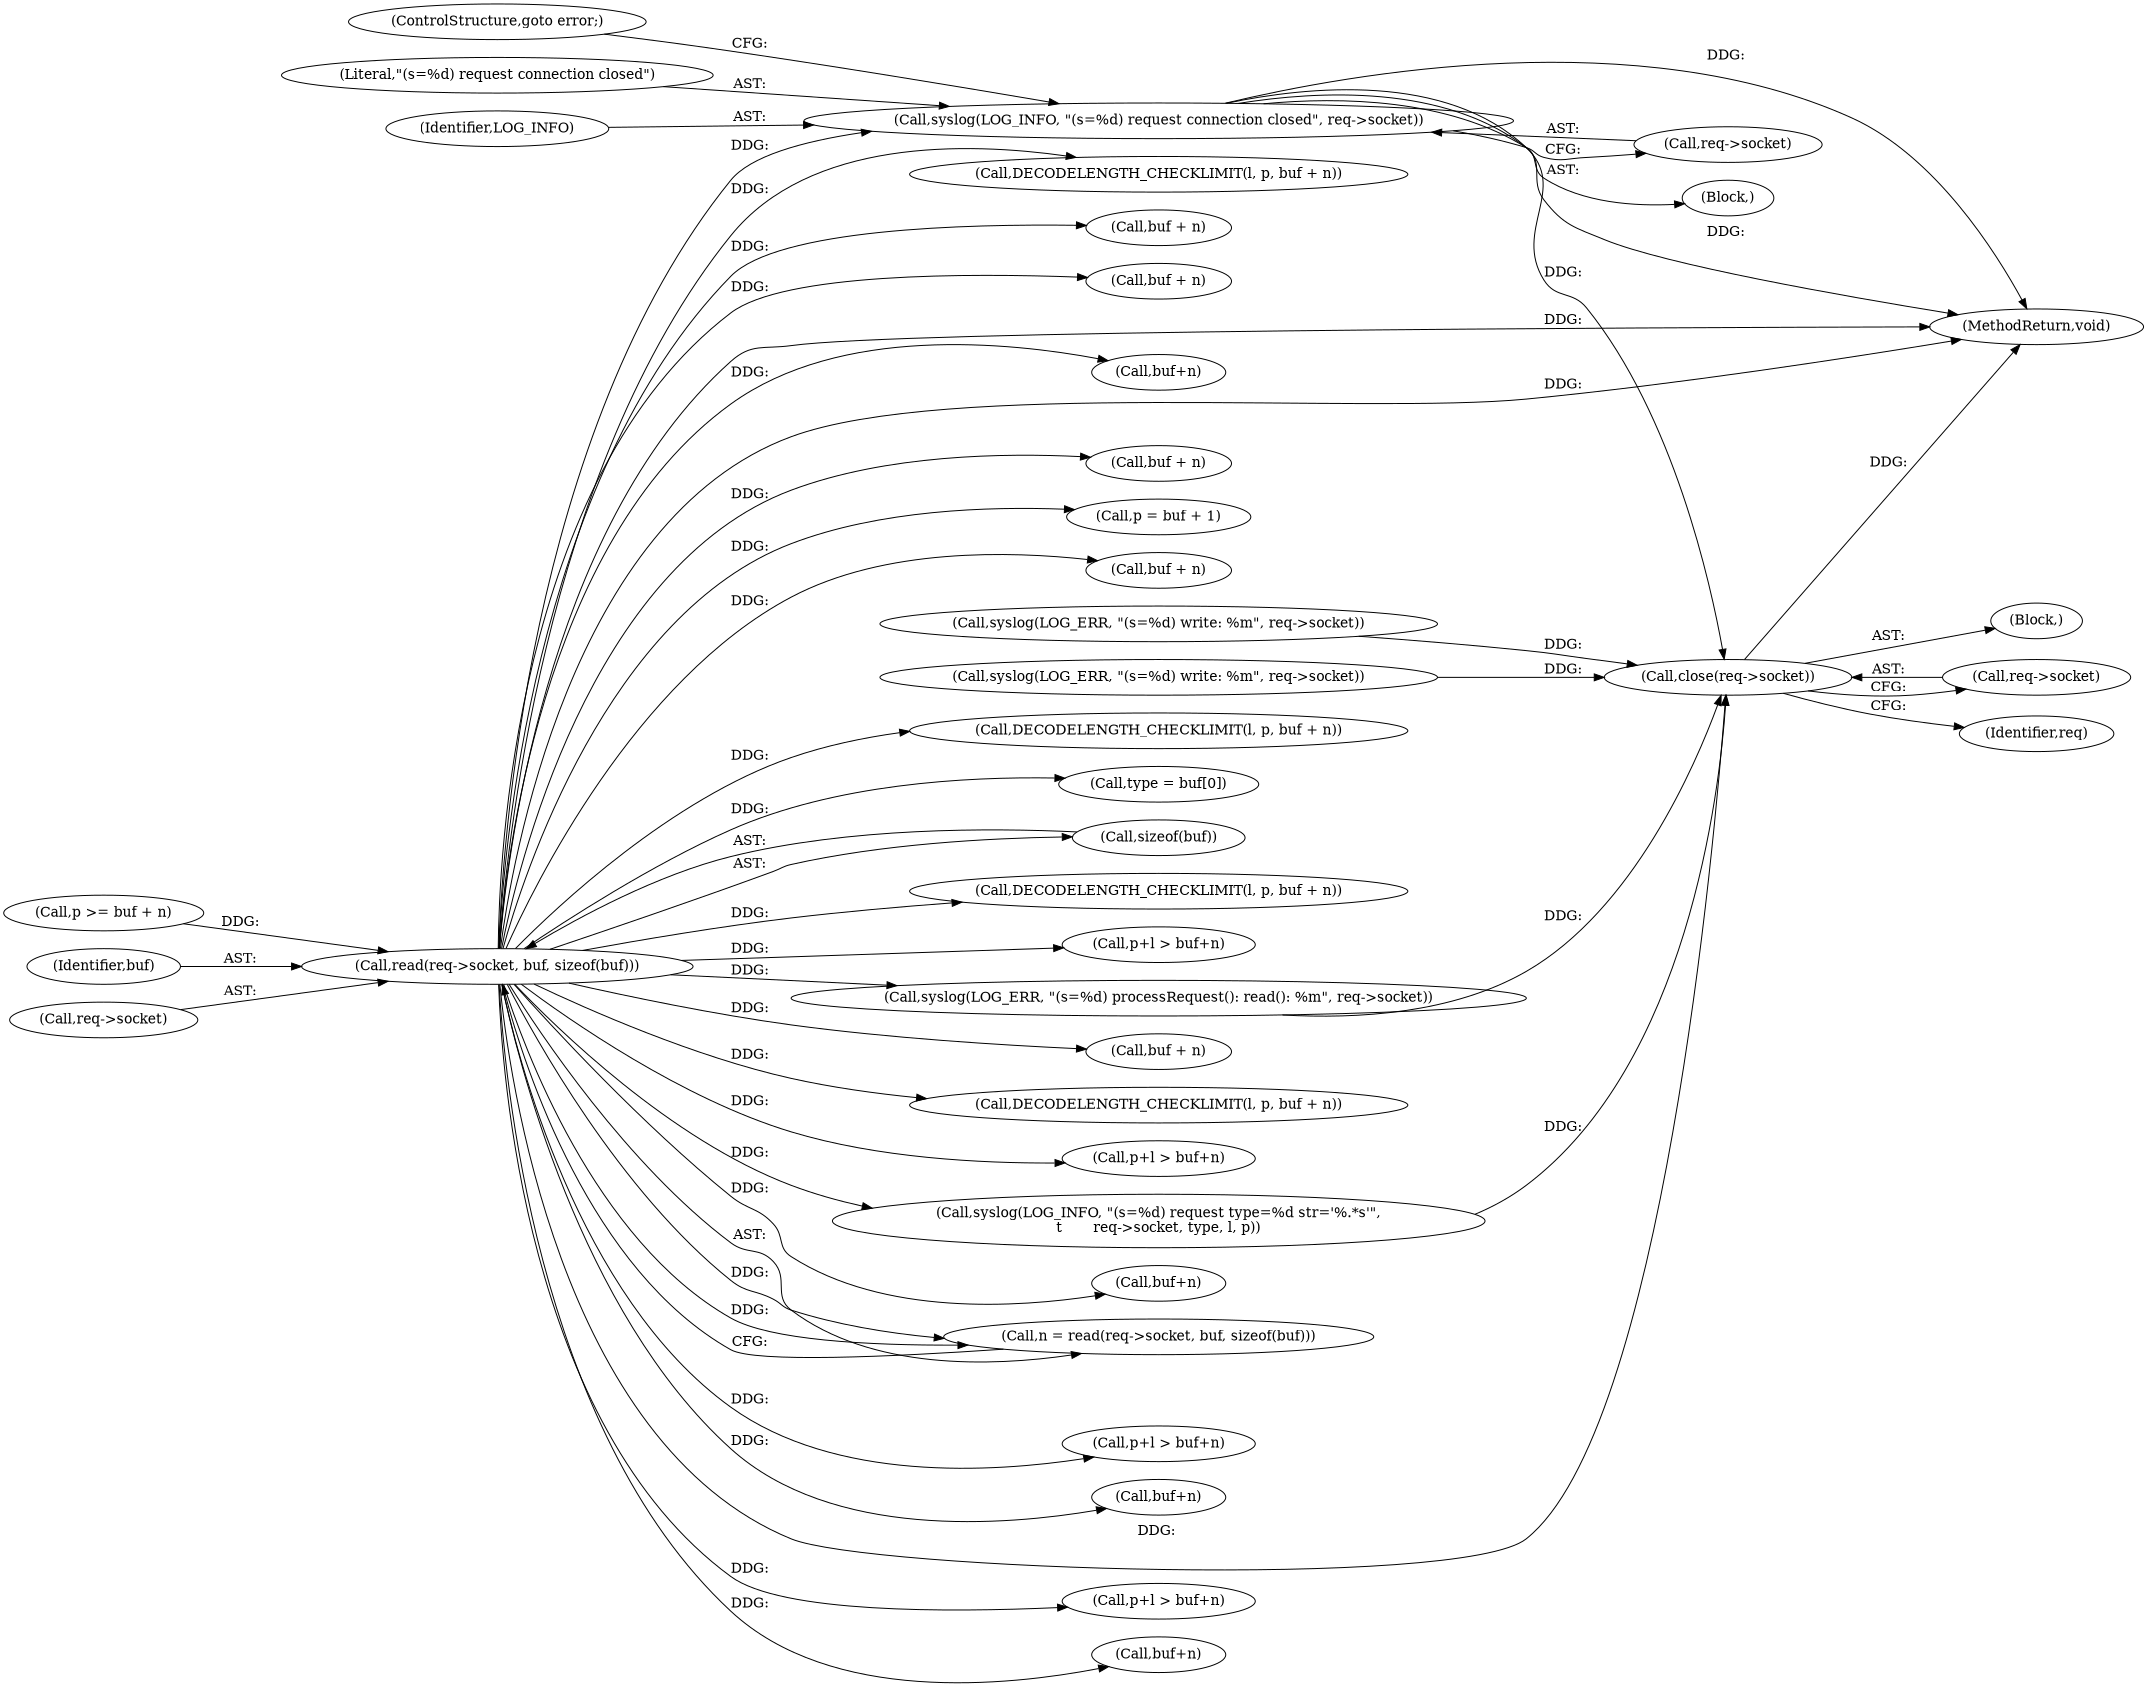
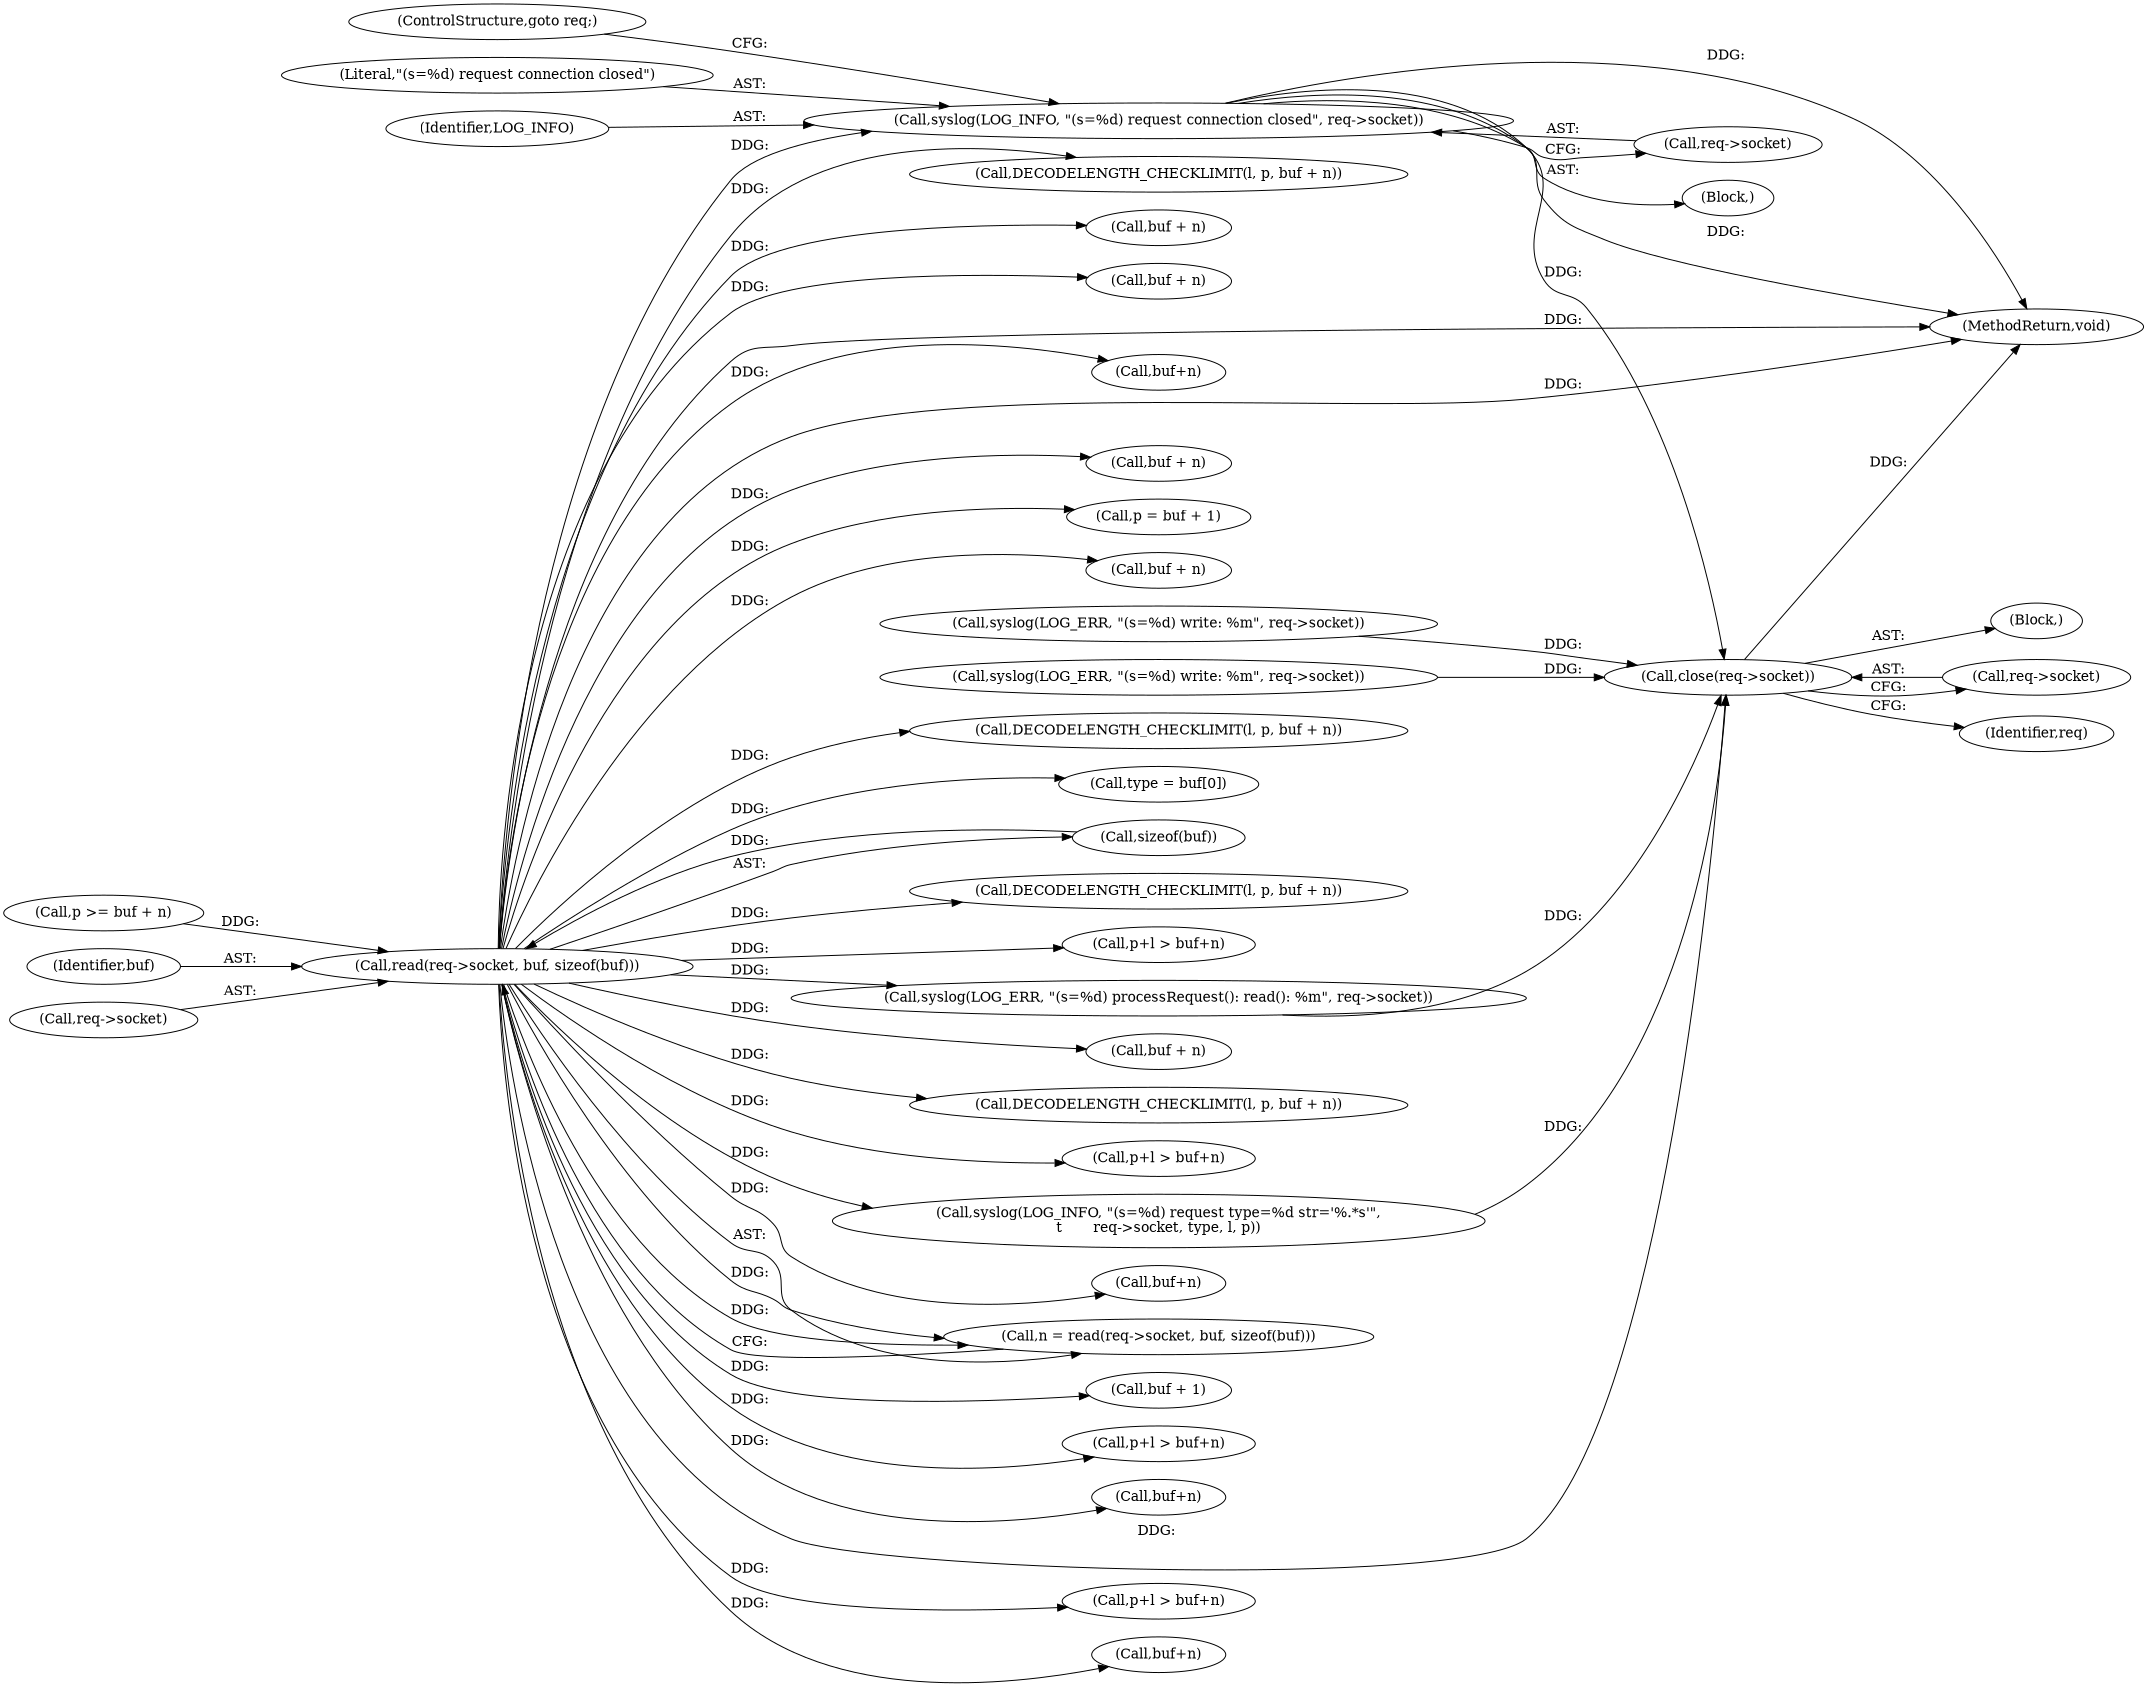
node "(ControlStructure,goto error;)": label "(ControlStructure,goto error;)" -> "(ControlStructure,goto req;)"
edge "(Call,sizeof(buf))" -> "(Call,read(req->socket, buf, sizeof(buf)))": label "AST: " -> "DDG: "
node "(Call,buf + 1)": added
